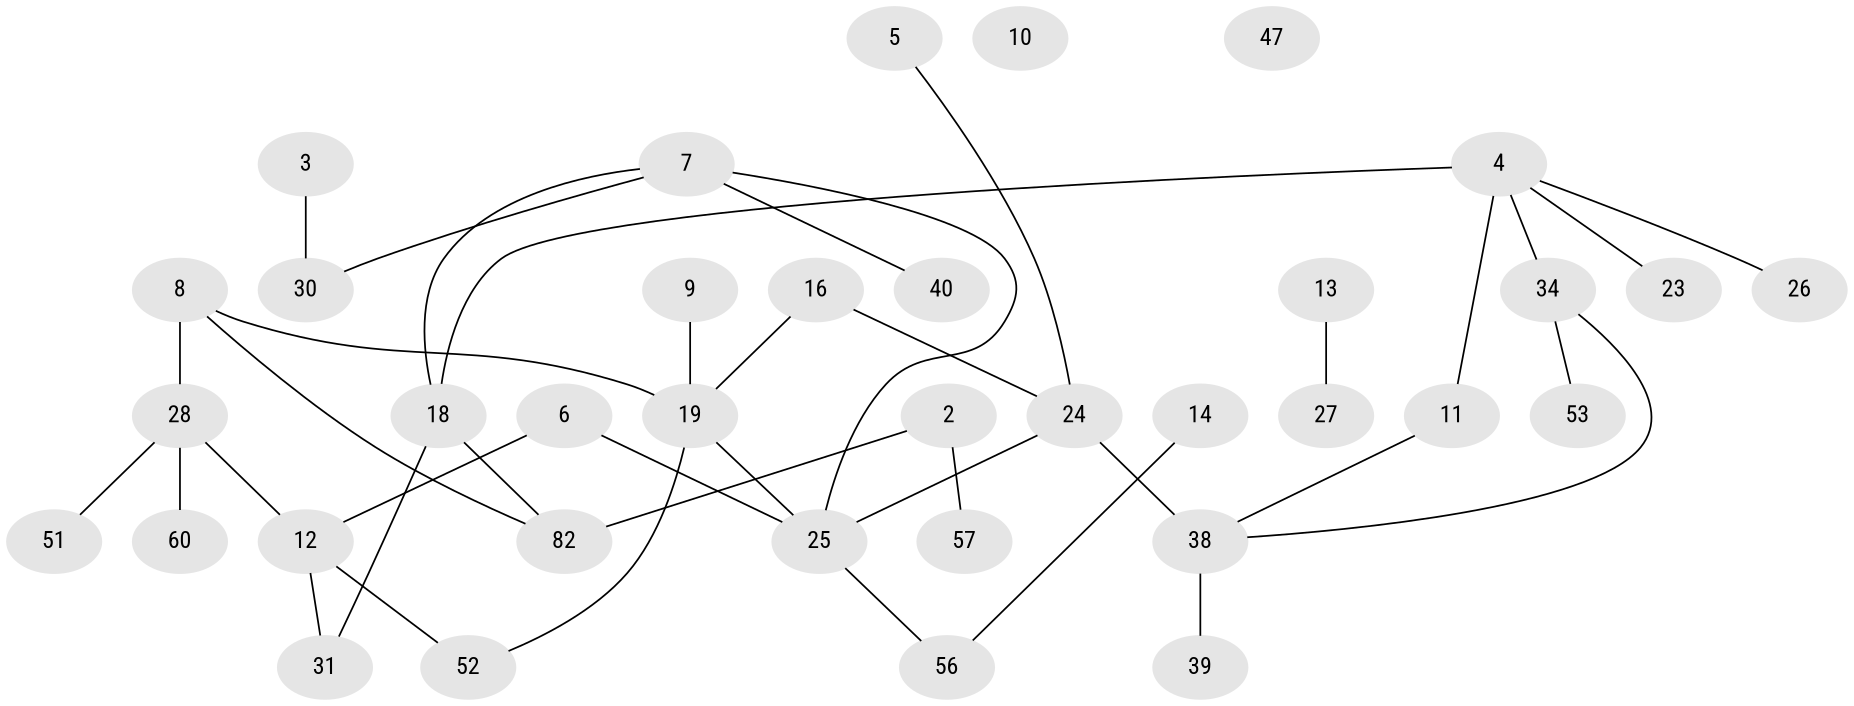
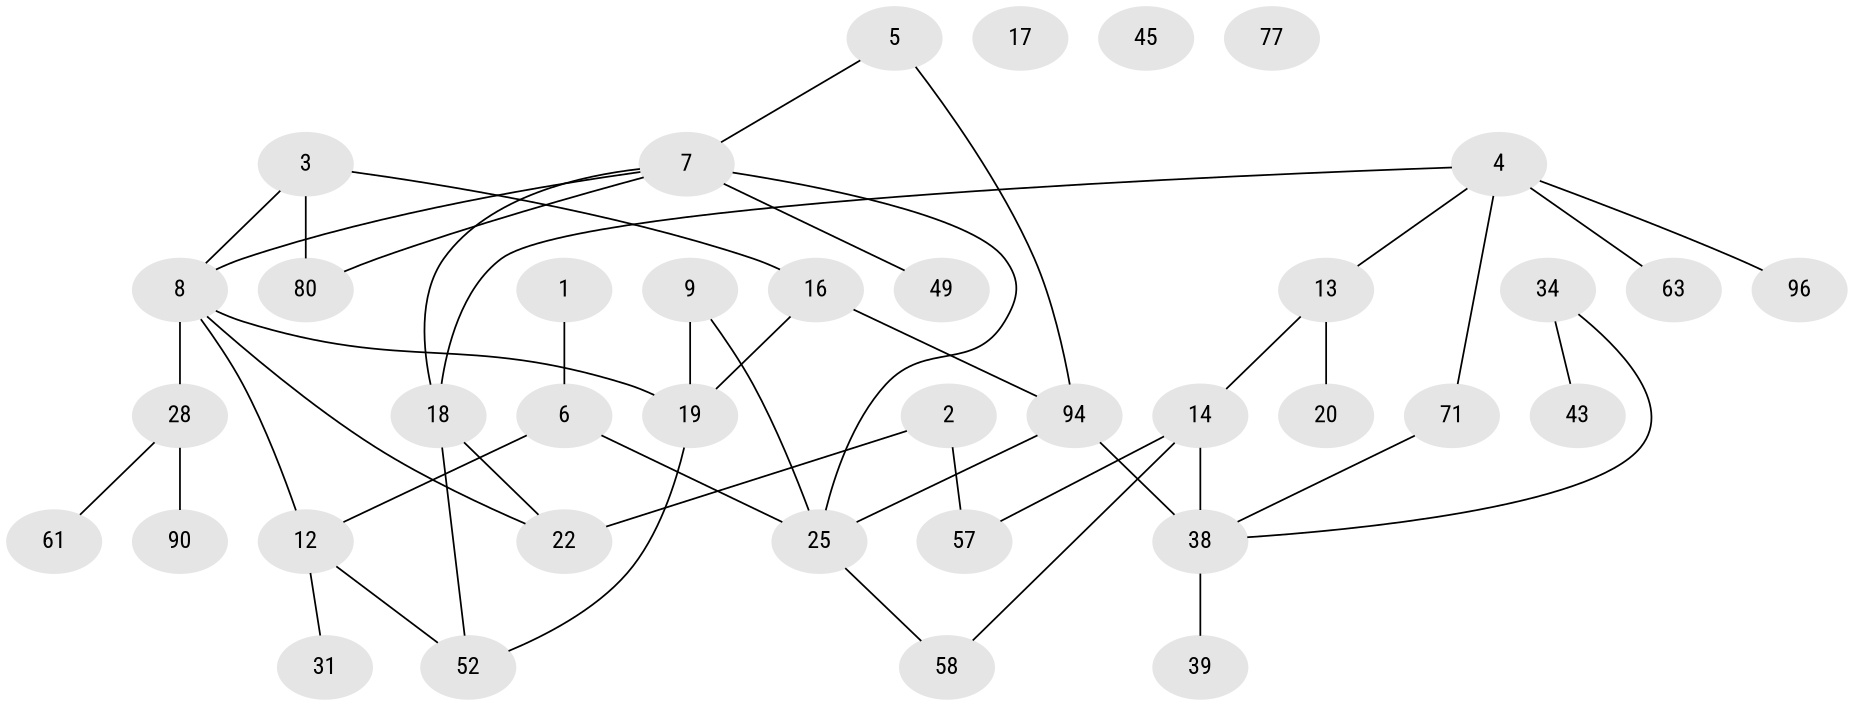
node "10": label "10" -> "17"
node "45": added
node "47": label "47" -> "77"
edge "5" -- "7": added
edge "7" -- "8": added
edge "3" -- "16": added
edge "3" -- "8": added
edge "4" -- "34": now "4" -- "13"
node "30": label "30" -> "80"
node "1": added
node "40": label "40" -> "49"
node "23": label "23" -> "63"
node "26": label "26" -> "96"
edge "13" -- "14": added
node "24": label "24" -> "94"
node "27": label "27" -> "20"
node "11": label "11" -> "71"
node "53": label "53" -> "43"
edge "19" -- "25": now "9" -- "25"
edge "28" -- "12": now "8" -- "12"
edge "14" -- "57": added
edge "14" -- "38": added
node "51": label "51" -> "61"
node "60": label "60" -> "90"
edge "18" -- "31": now "18" -- "52"
node "82": label "82" -> "22"
node "56": label "56" -> "58"
